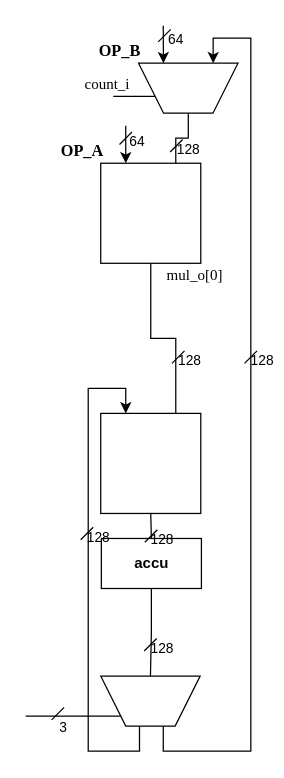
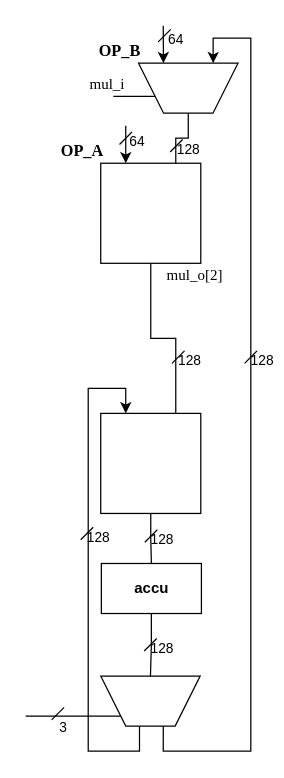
node "count_i": label "count_i" -> "mul_i"
node "mul_o[0]": label "mul_o[0]" -> "mul_o[2]"
node "accu": moved (151, 563) -> (151, 588)
